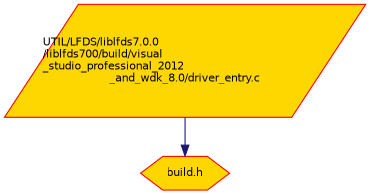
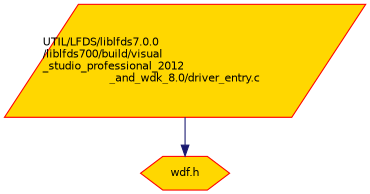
node "build.h": label "build.h" -> "wdf.h"
